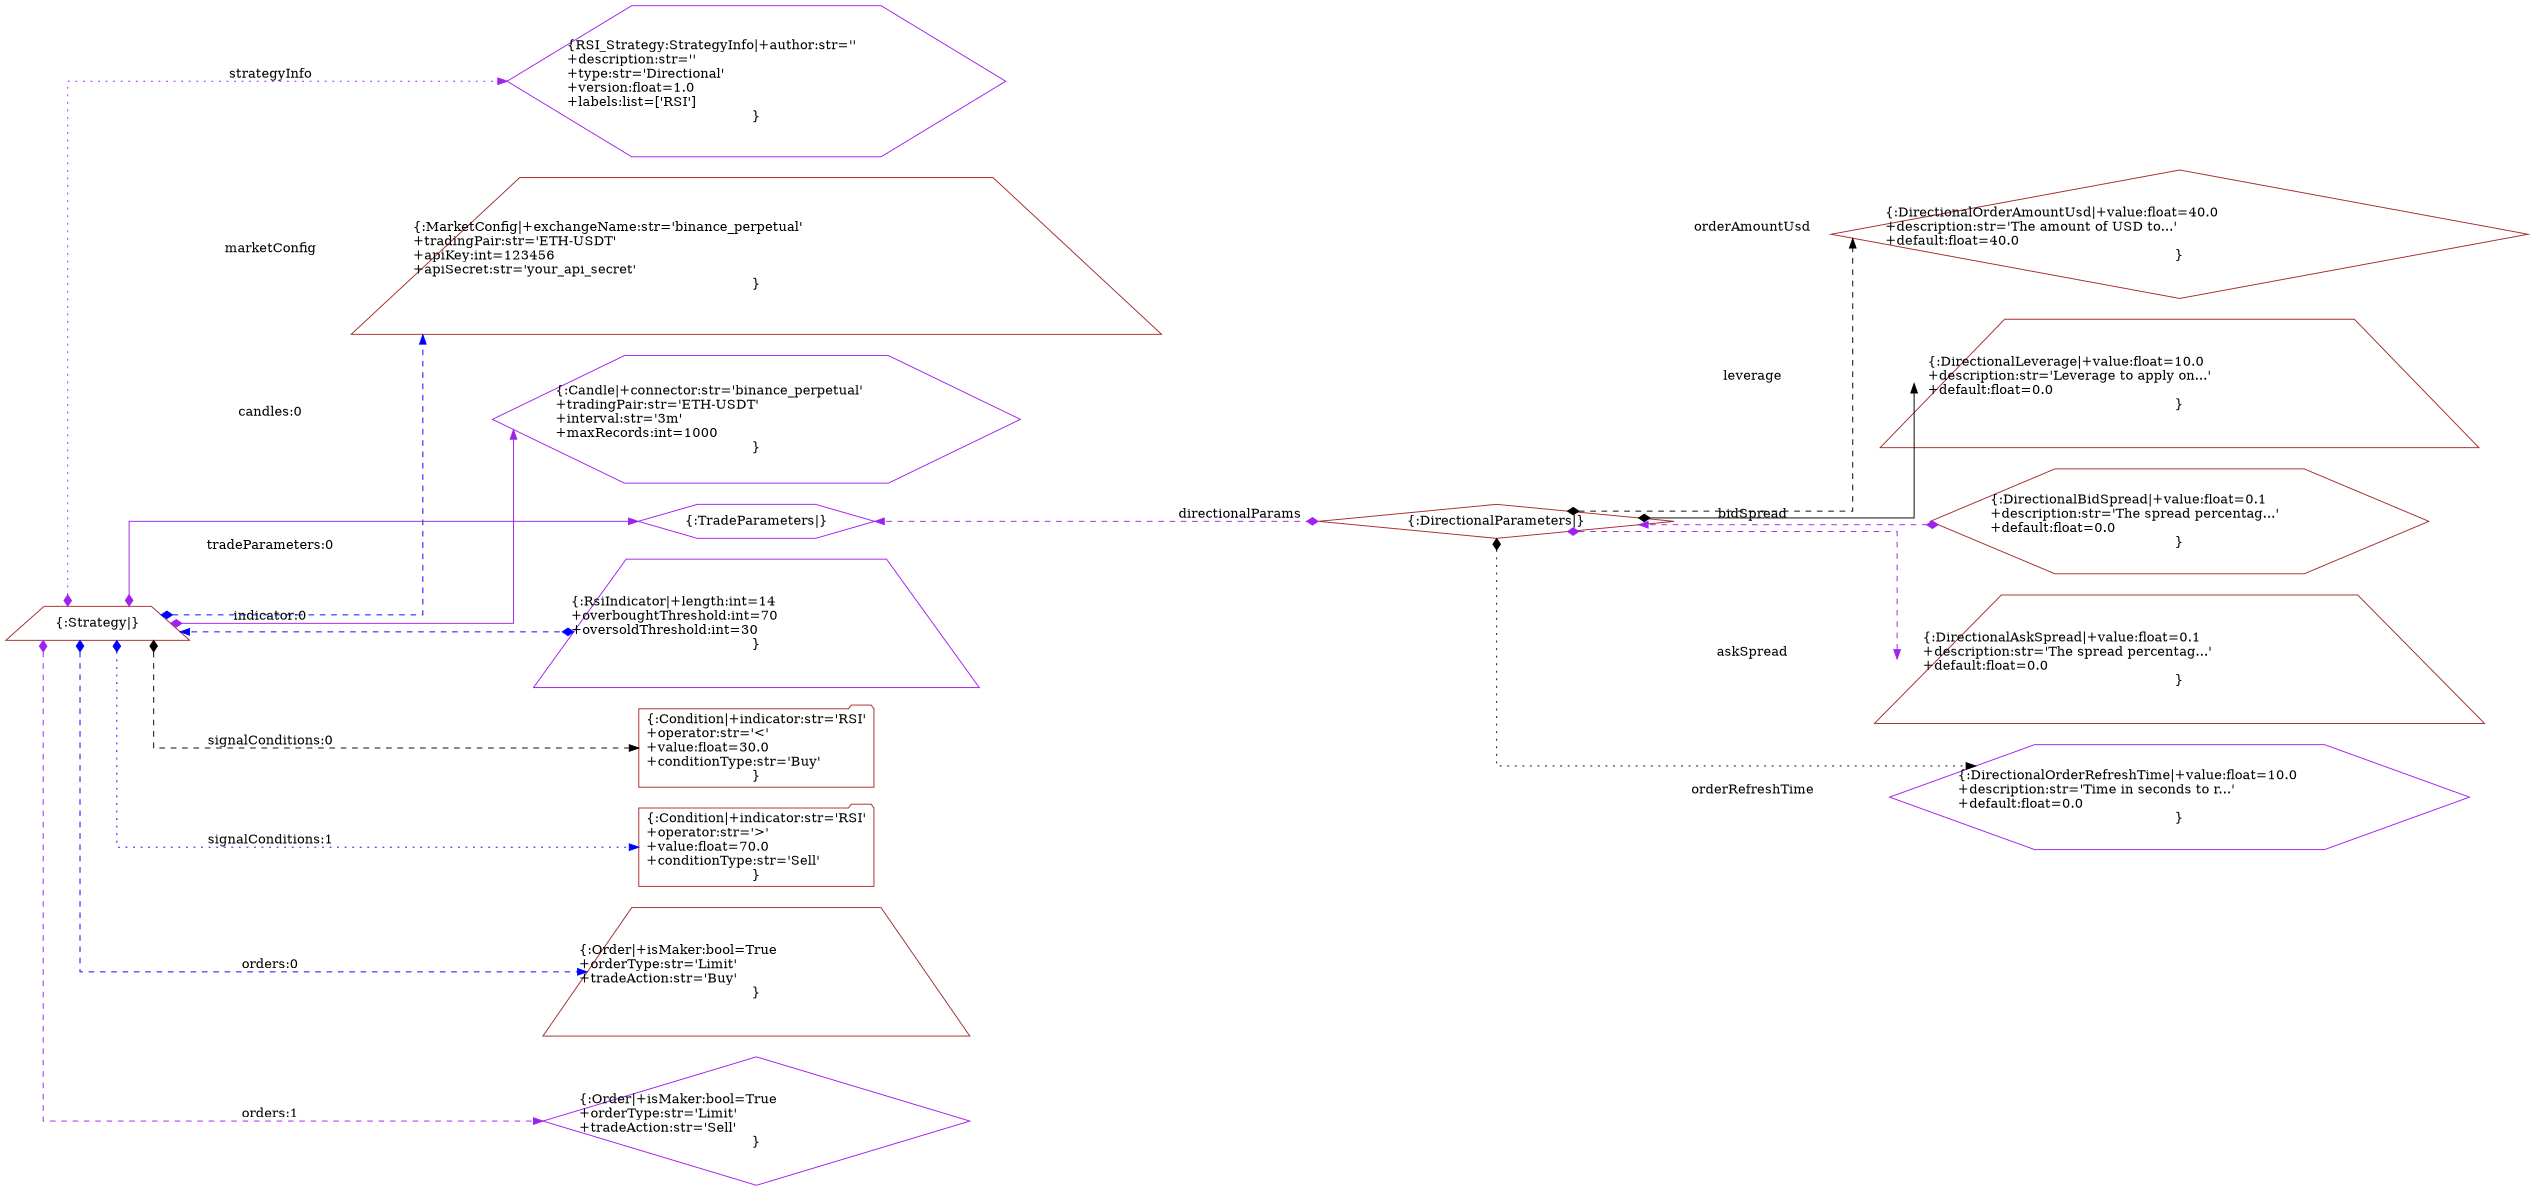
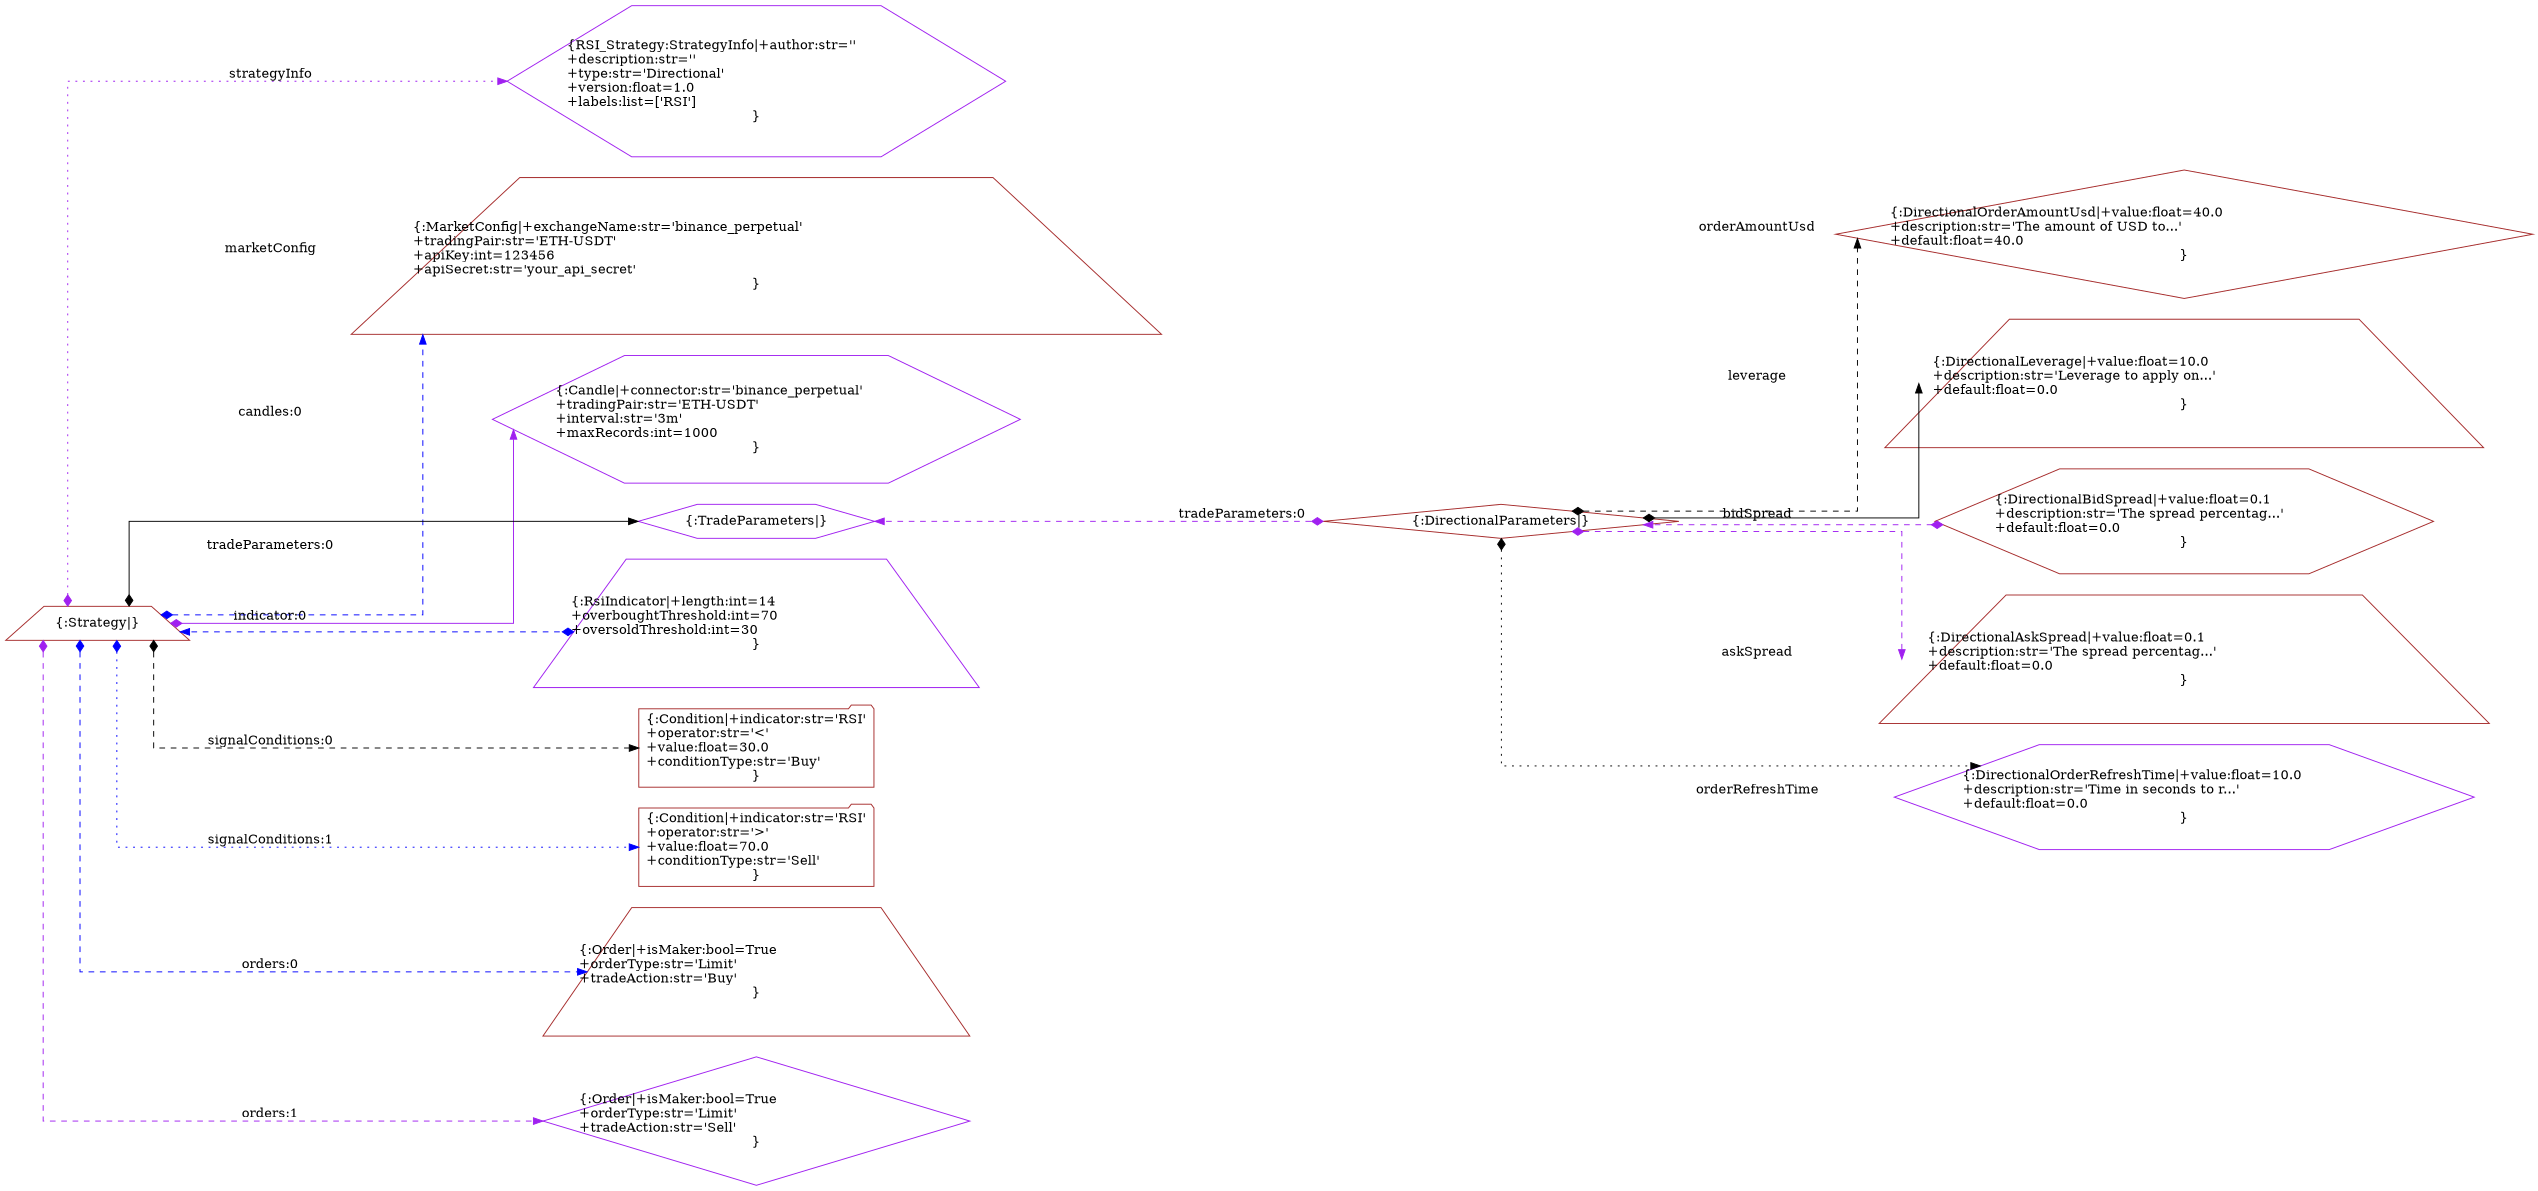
edge "{:TradeParameters|}" -- "{:DirectionalParameters|}": label "directionalParams" -> "tradeParameters:0"
edge "{:TradeParameters|}" -- "{:Strategy|}": color purple -> black
